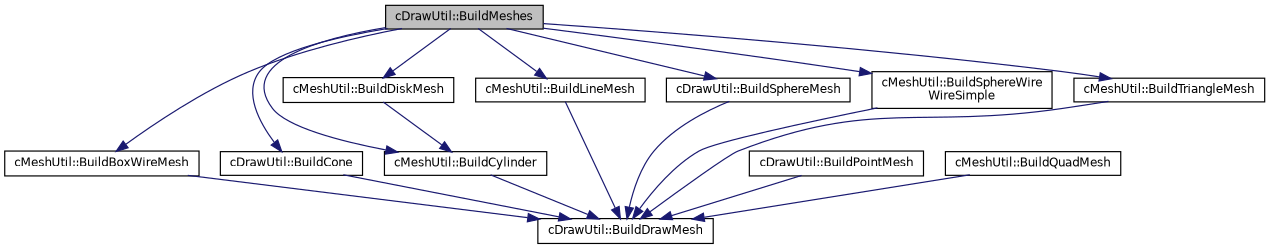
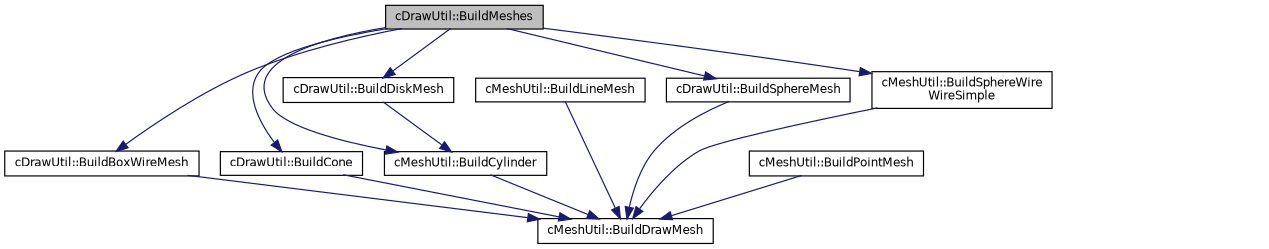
edge "cDrawUtil::BuildMeshes" -> "cMeshUtil::BuildLineMesh": removed
node "cMeshUtil::BuildDiskMesh": label "cMeshUtil::BuildDiskMesh" -> "cDrawUtil::BuildDiskMesh"
node "cMeshUtil::BuildTriangleMesh": removed
node "cMeshUtil::BuildBoxWireMesh": label "cMeshUtil::BuildBoxWireMesh" -> "cDrawUtil::BuildBoxWireMesh"
node "cDrawUtil::BuildPointMesh": label "cDrawUtil::BuildPointMesh" -> "cMeshUtil::BuildPointMesh"
node "cMeshUtil::BuildQuadMesh": removed
node "cDrawUtil::BuildDrawMesh": label "cDrawUtil::BuildDrawMesh" -> "cMeshUtil::BuildDrawMesh"
